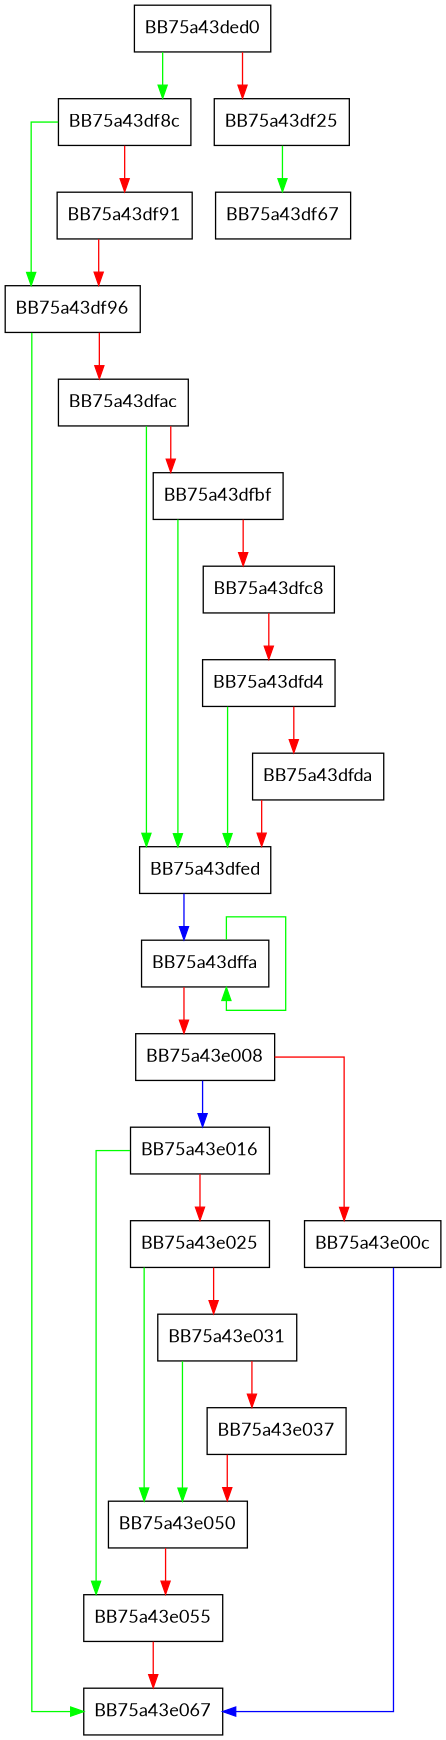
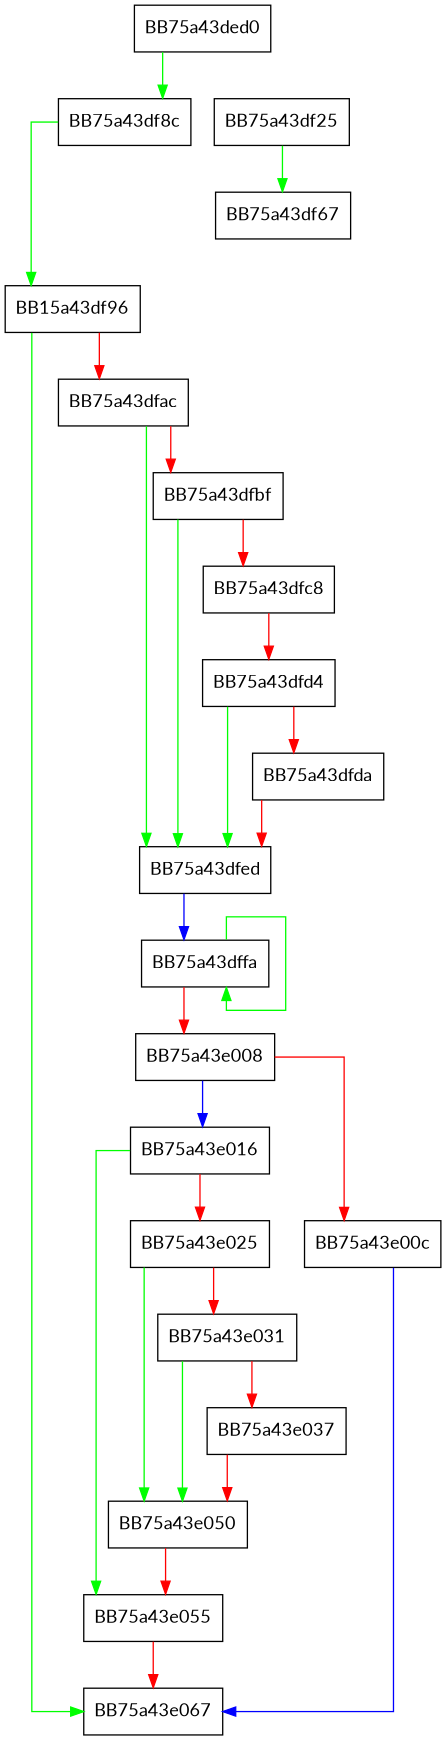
edge "BB75a43ded0" -> "BB75a43df25": removed
node "BB75a43df91": removed
node "BB75a43df96": label "BB75a43df96" -> "BB15a43df96"
